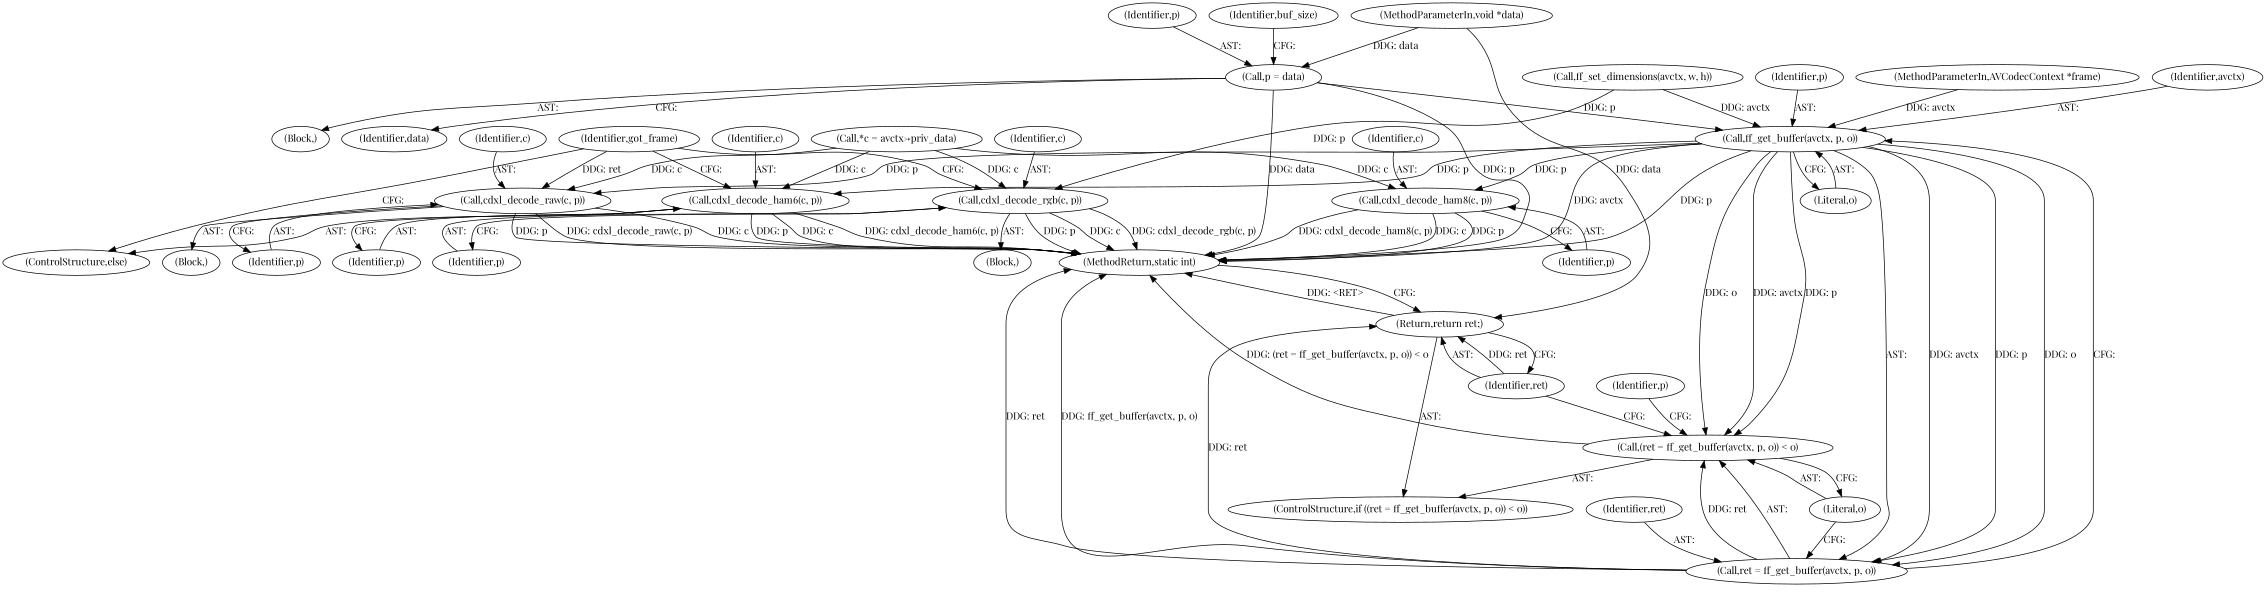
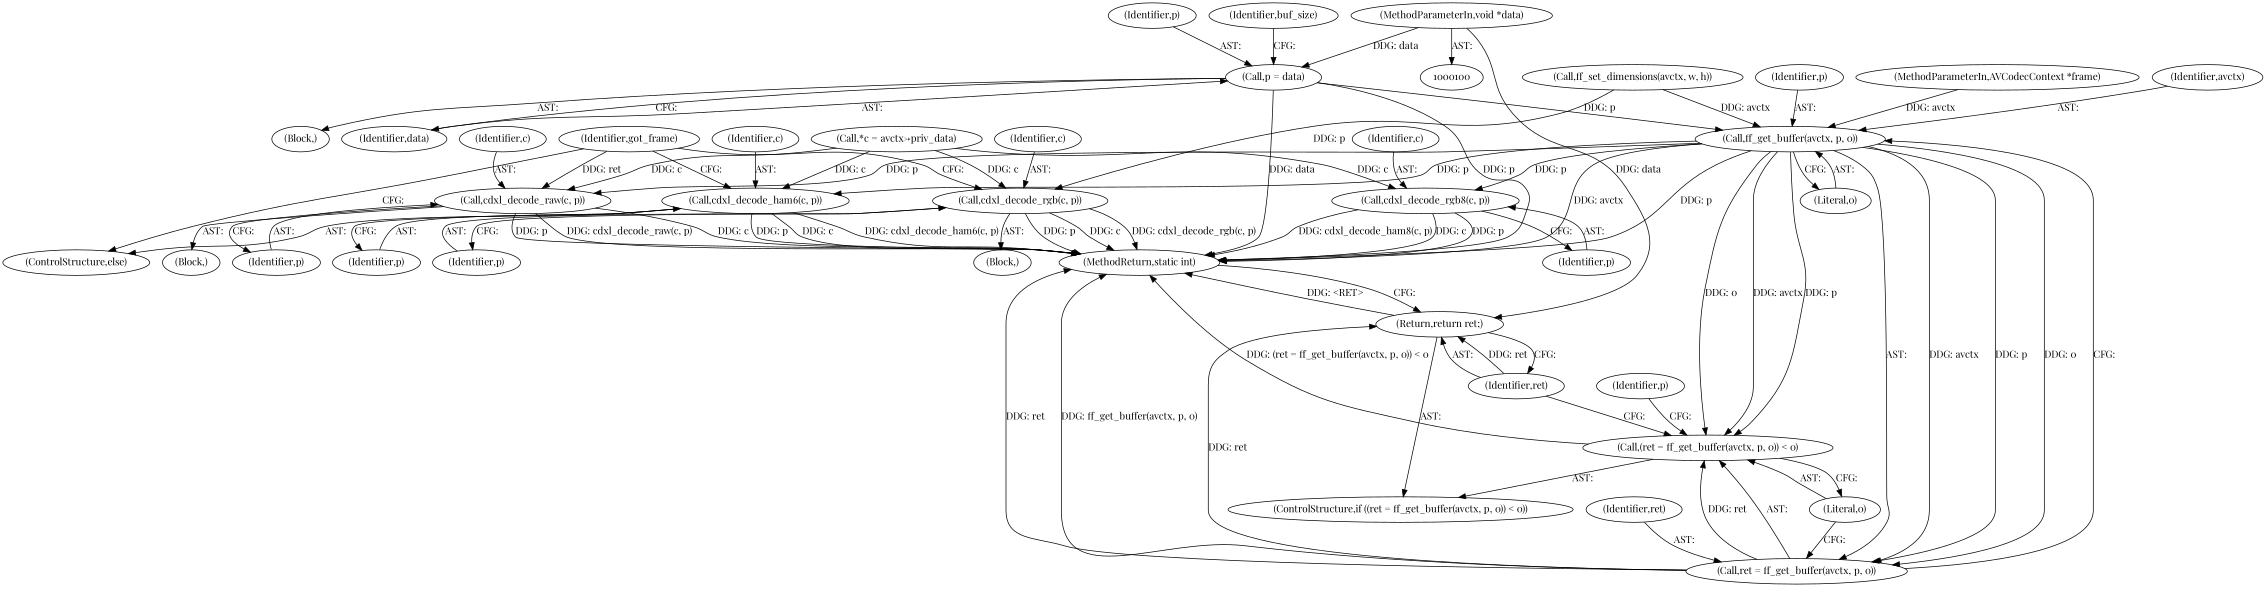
node "1000100": added
edge "(Identifier,data)" -> "(Call,p = data)": added, label "AST:"
node "(Call,cdxl_decode_ham8(c, p))": label "(Call,cdxl_decode_ham8(c, p))" -> "(Call,cdxl_decode_rgb8(c, p))"
